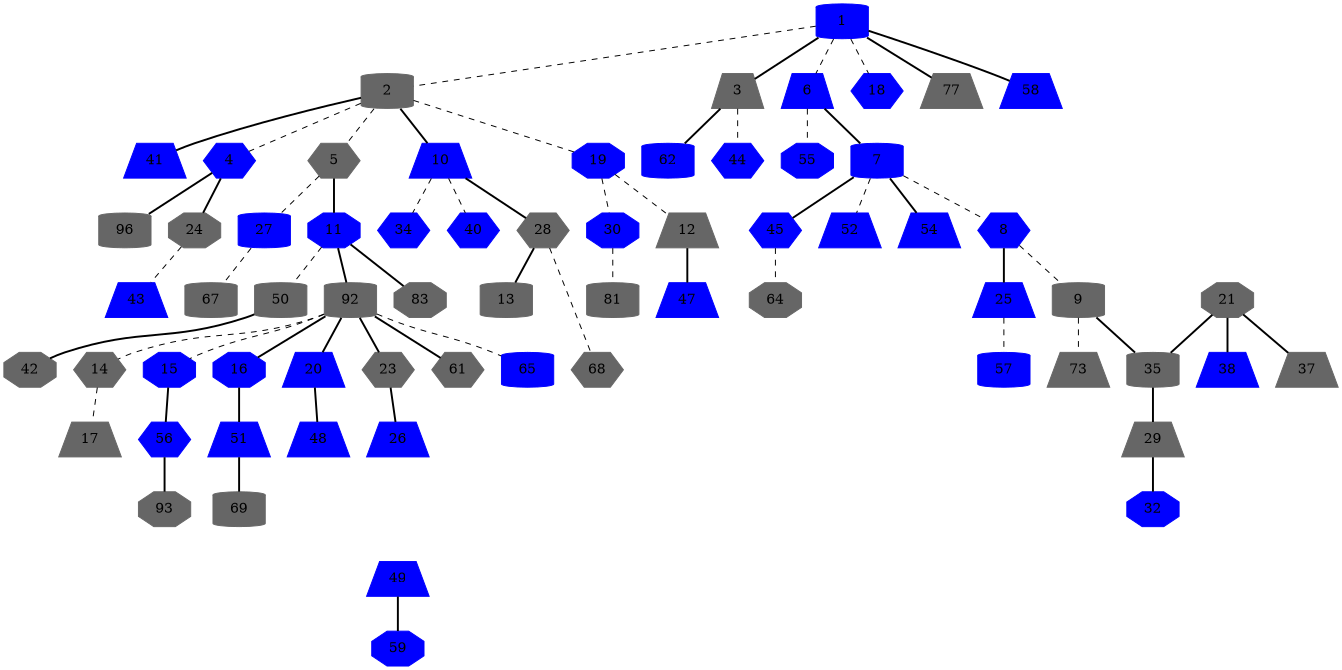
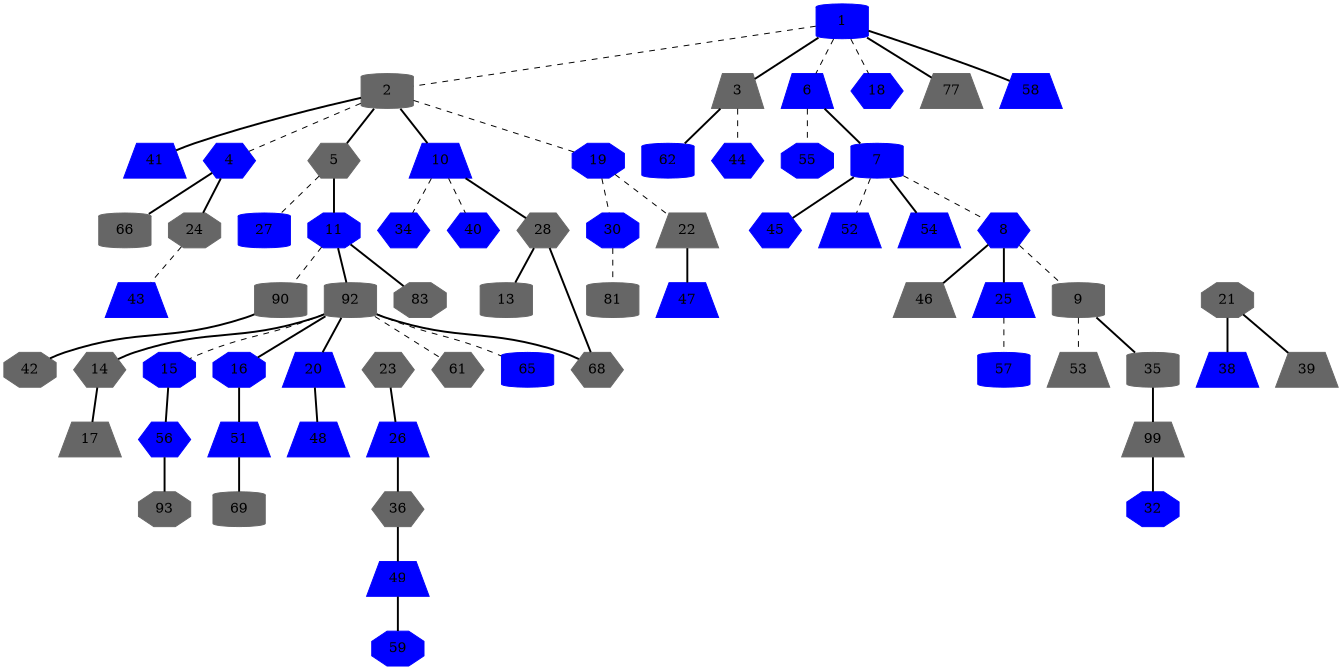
edge "2" -- "5": style dashed -> bold
node "96": label "96" -> "66"
node "12": label "12" -> "22"
node "67": removed
node "50": label "50" -> "90"
edge "28" -- "68": style dashed -> bold
node "64": removed
node "46": added
edge "21" -- "35": removed
edge "92" -- "14": style dashed -> bold
edge "92" -- "23": now "92" -- "68"
edge "92" -- "61": style bold -> dashed
node "73": label "73" -> "53"
node "37": label "37" -> "39"
edge "14" -- "17": style dashed -> bold
node "29": label "29" -> "99"
node "36": added
